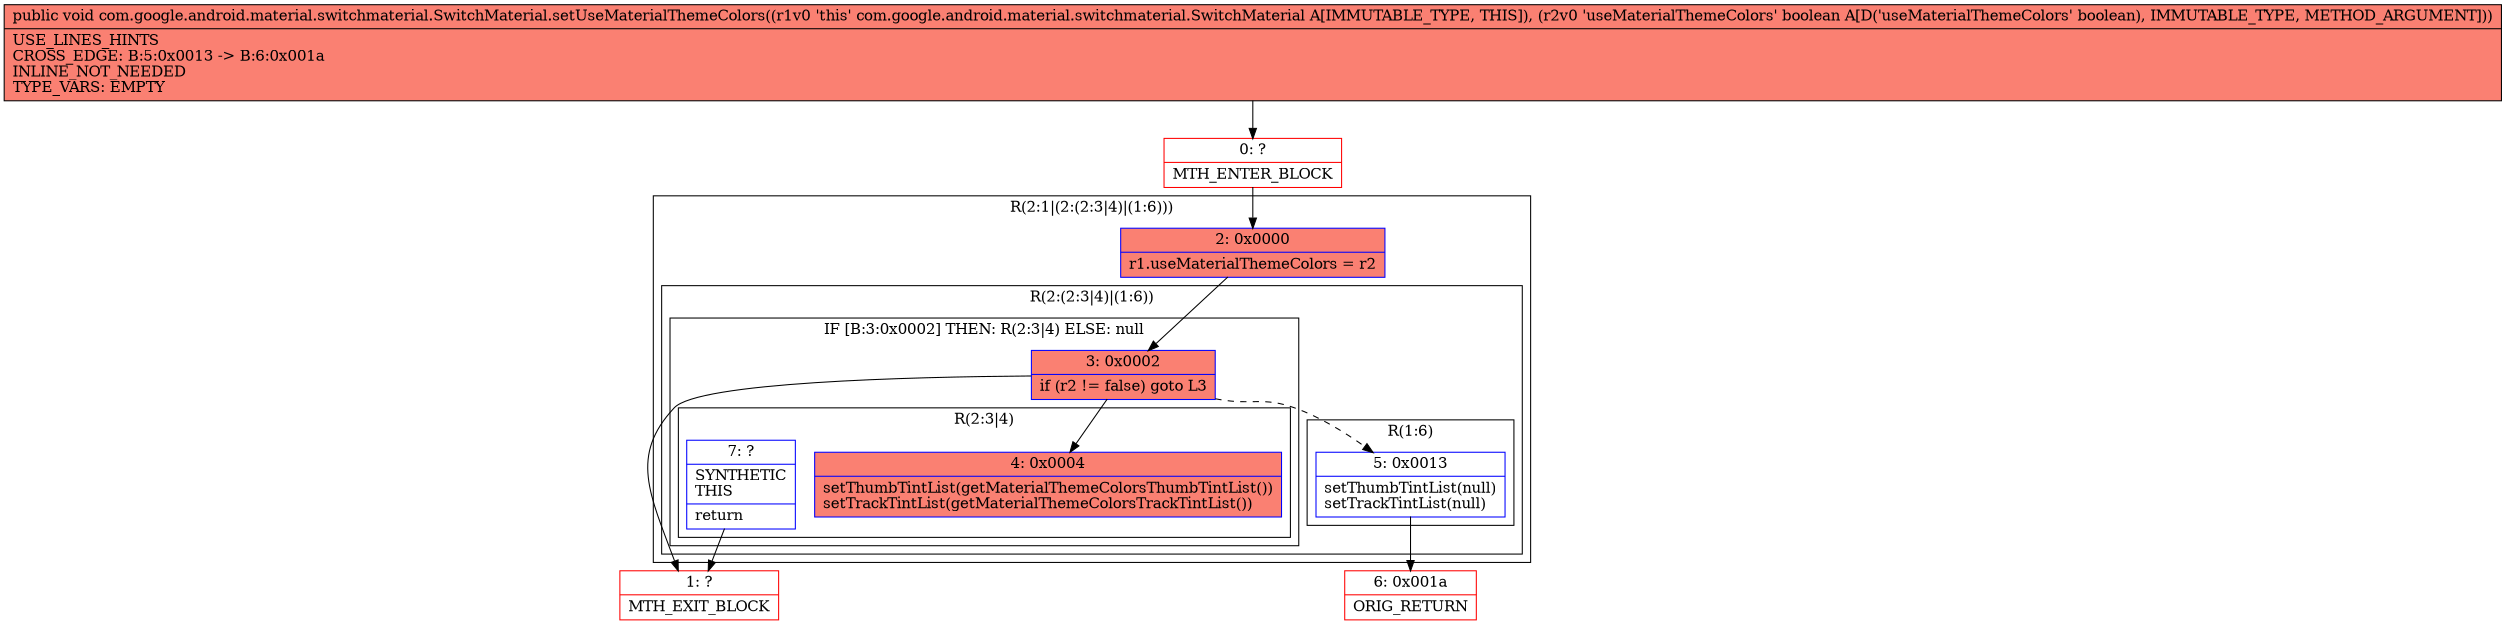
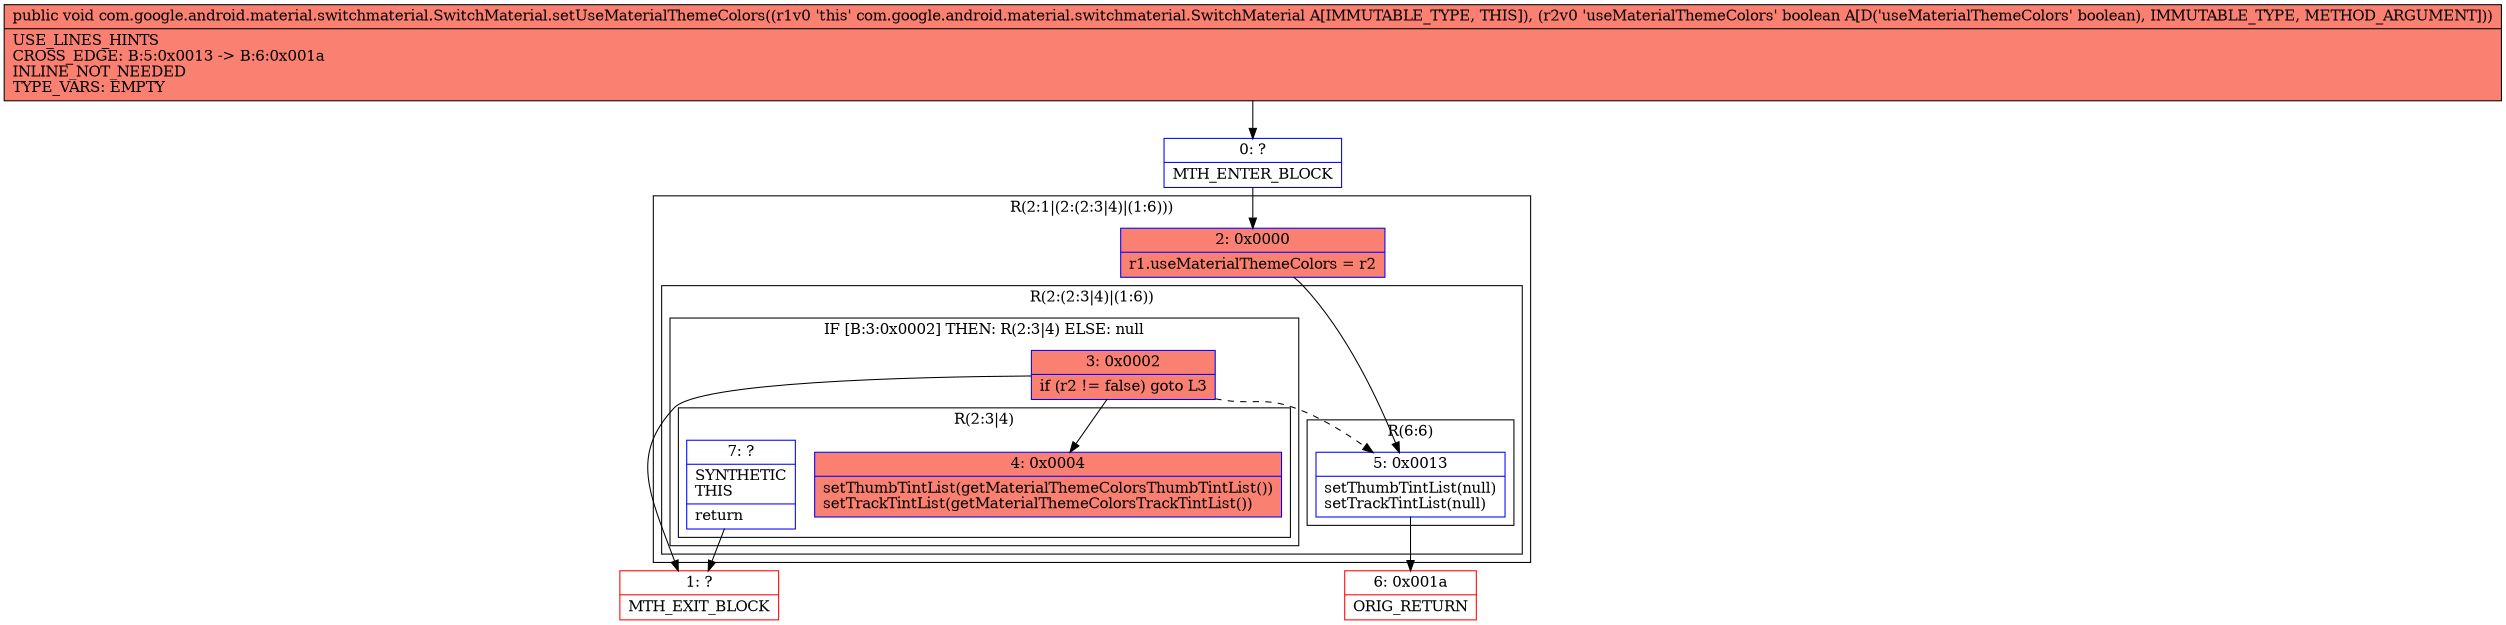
node "0: ?": color red -> blue
edge "2: 0x0000" -> "3: 0x0002": now "2: 0x0000" -> "5: 0x0013"
cluster "R(1:6)": label "R(1:6)" -> "R(6:6)"
